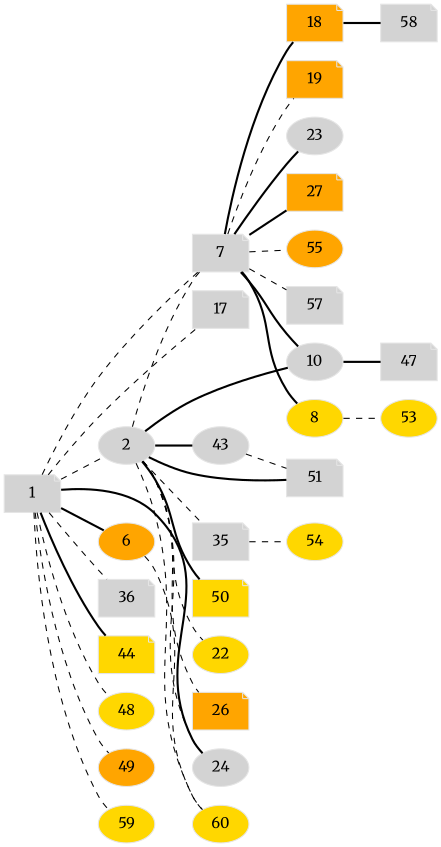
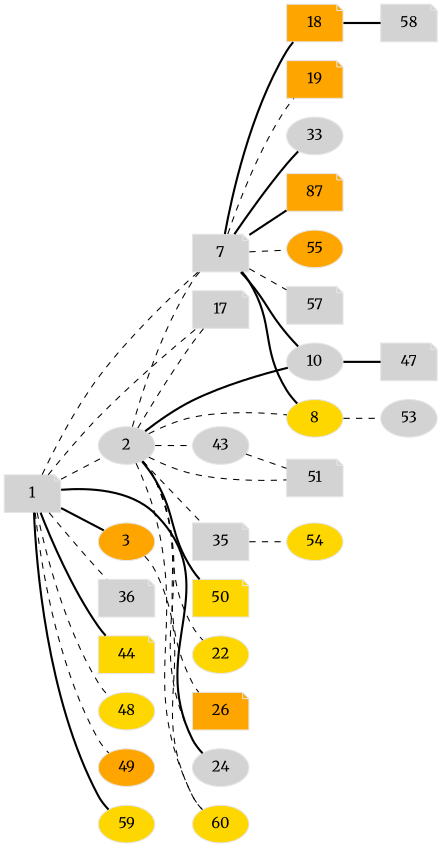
node "23": label "23" -> "33"
node "27": label "27" -> "87"
edge "17" -- "2": added
edge "8" -- "2": added
node "53": fillcolor gold -> lightgrey
edge "2" -- "43": style bold -> dashed
edge "2" -- "51": style bold -> dashed
node "6": label "6" -> "3"
edge "1" -- "59": style dashed -> bold
